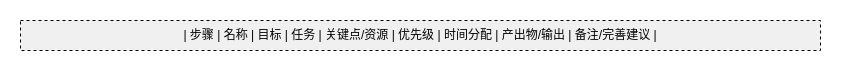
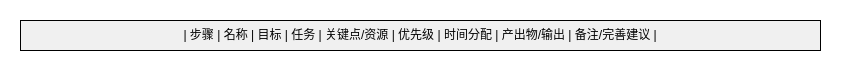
node "| 步骤 | 名称 | 目标 | 任务 | 关键点/资源 | 优先级 | 时间分配 | 产出物/输出 | 备注/完善建议 |": style dashed -> solid
